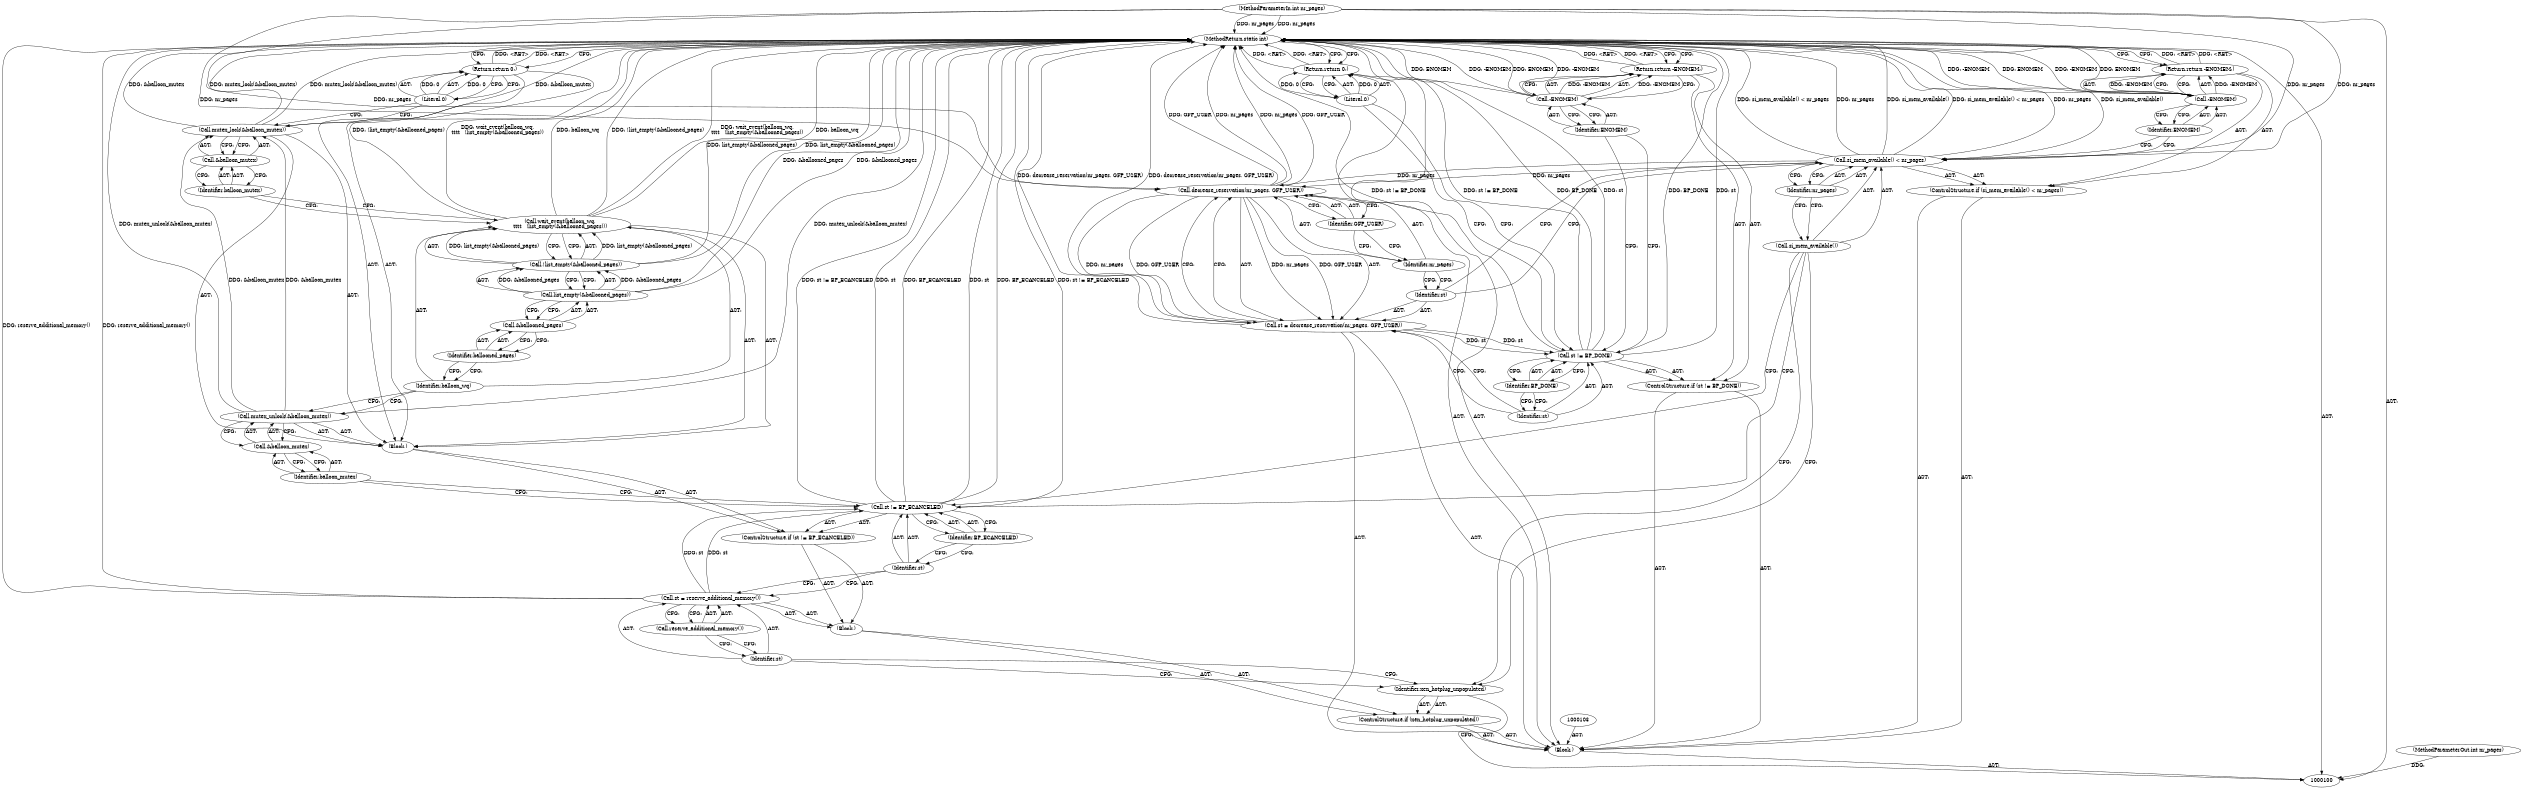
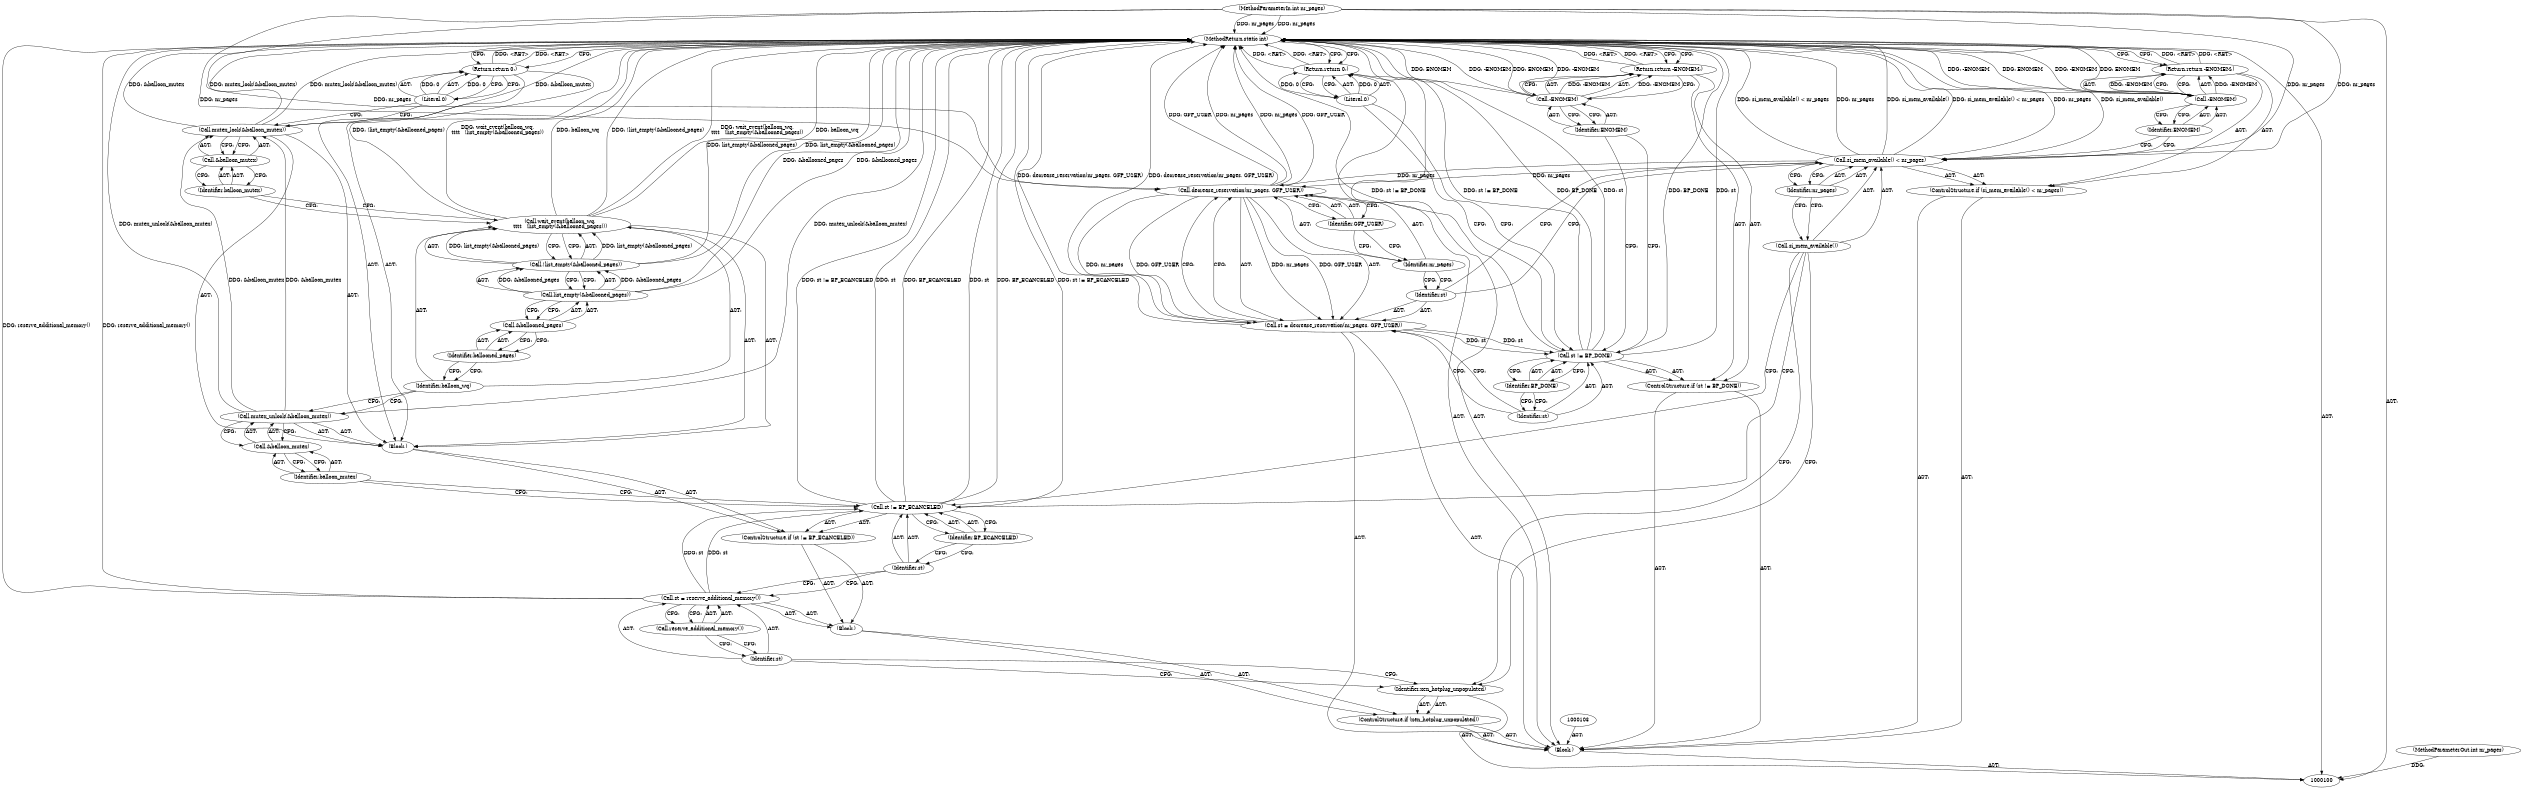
edge "(Identifier,xen_hotplug_unpopulated)" -> "1000100": label "CFG: " -> "AST: "
